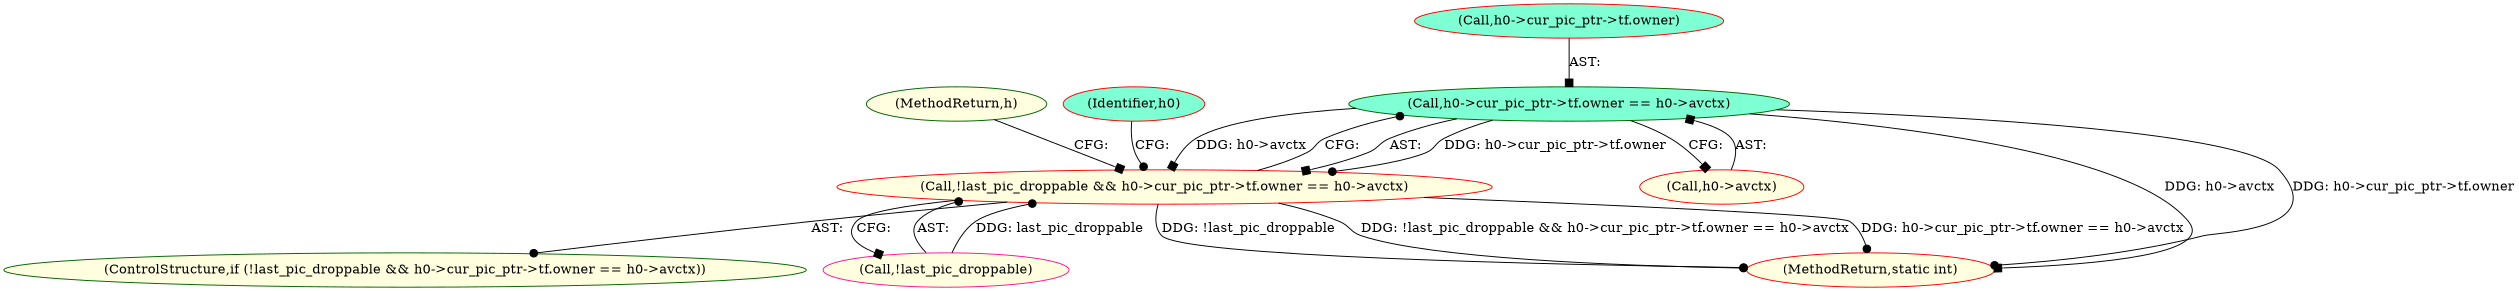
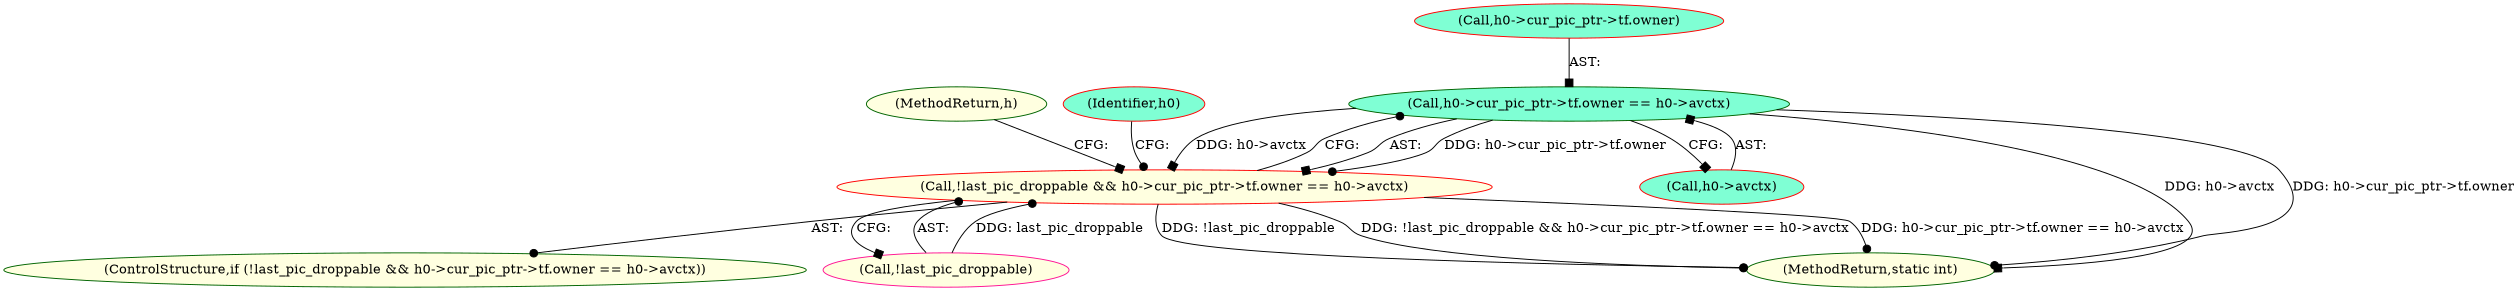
node "(Call,h0->avctx)": fillcolor lightyellow -> aquamarine
node "(MethodReturn,static int)": color red -> darkgreen
